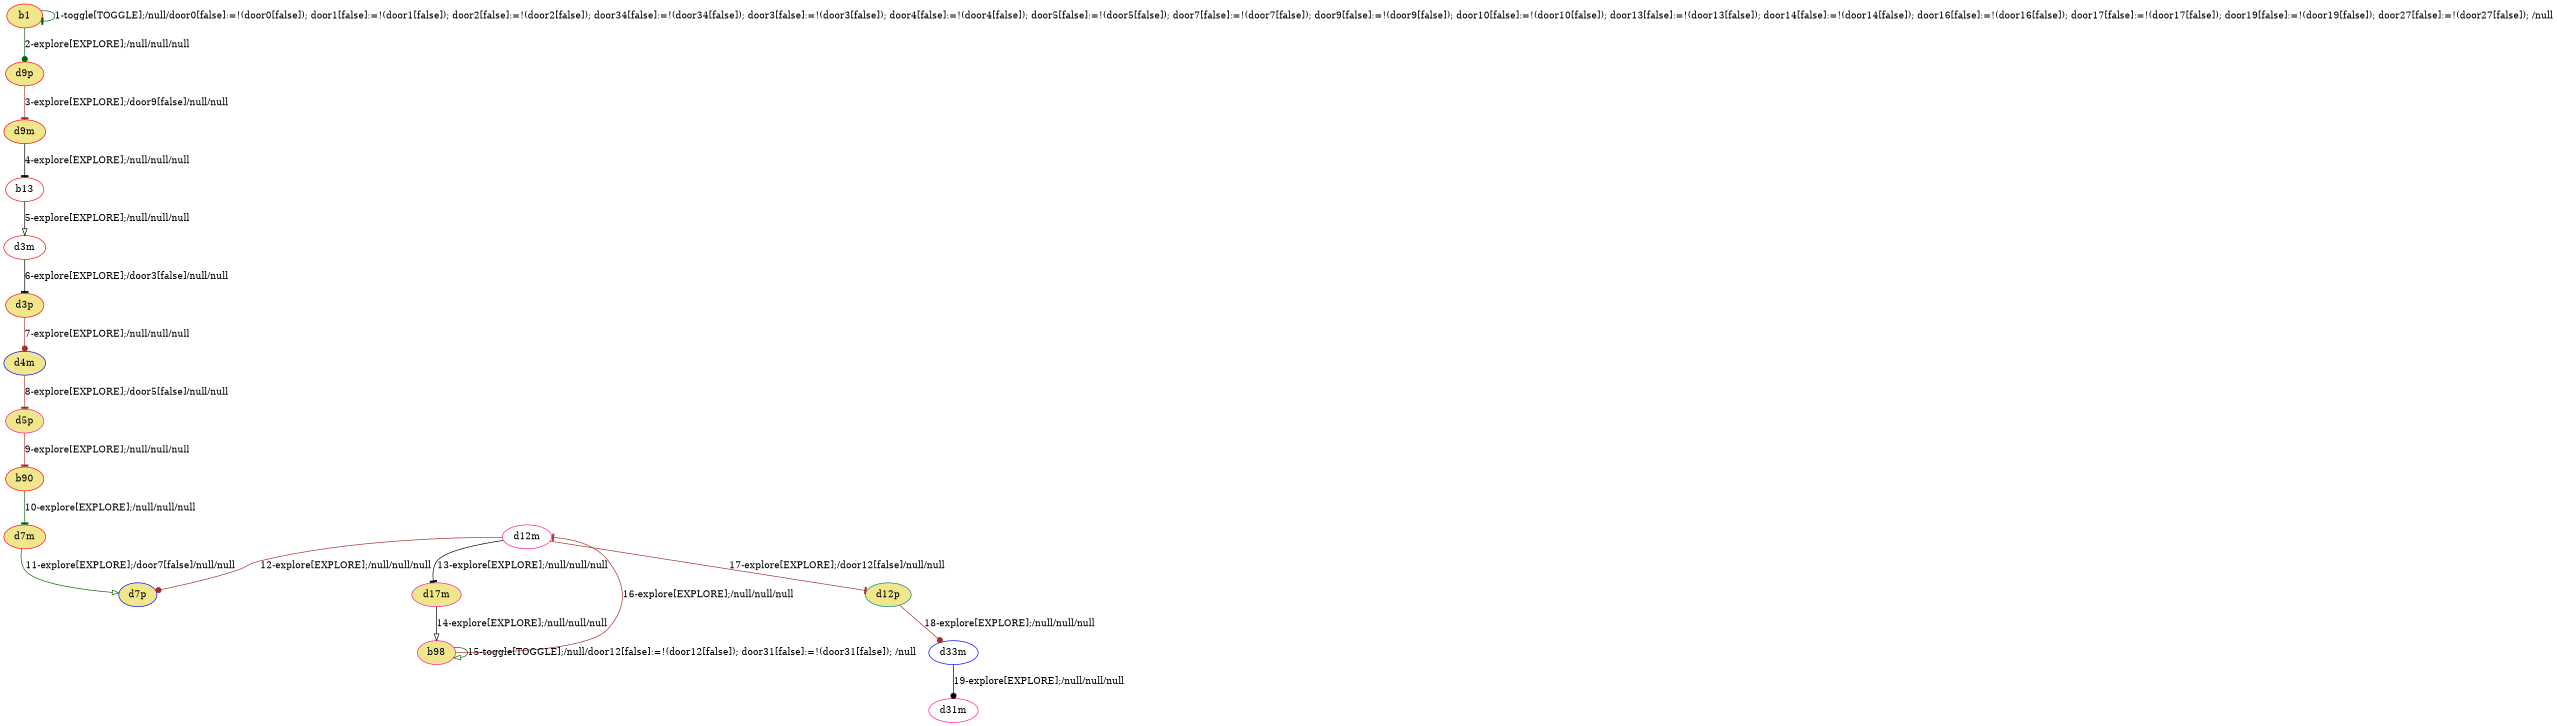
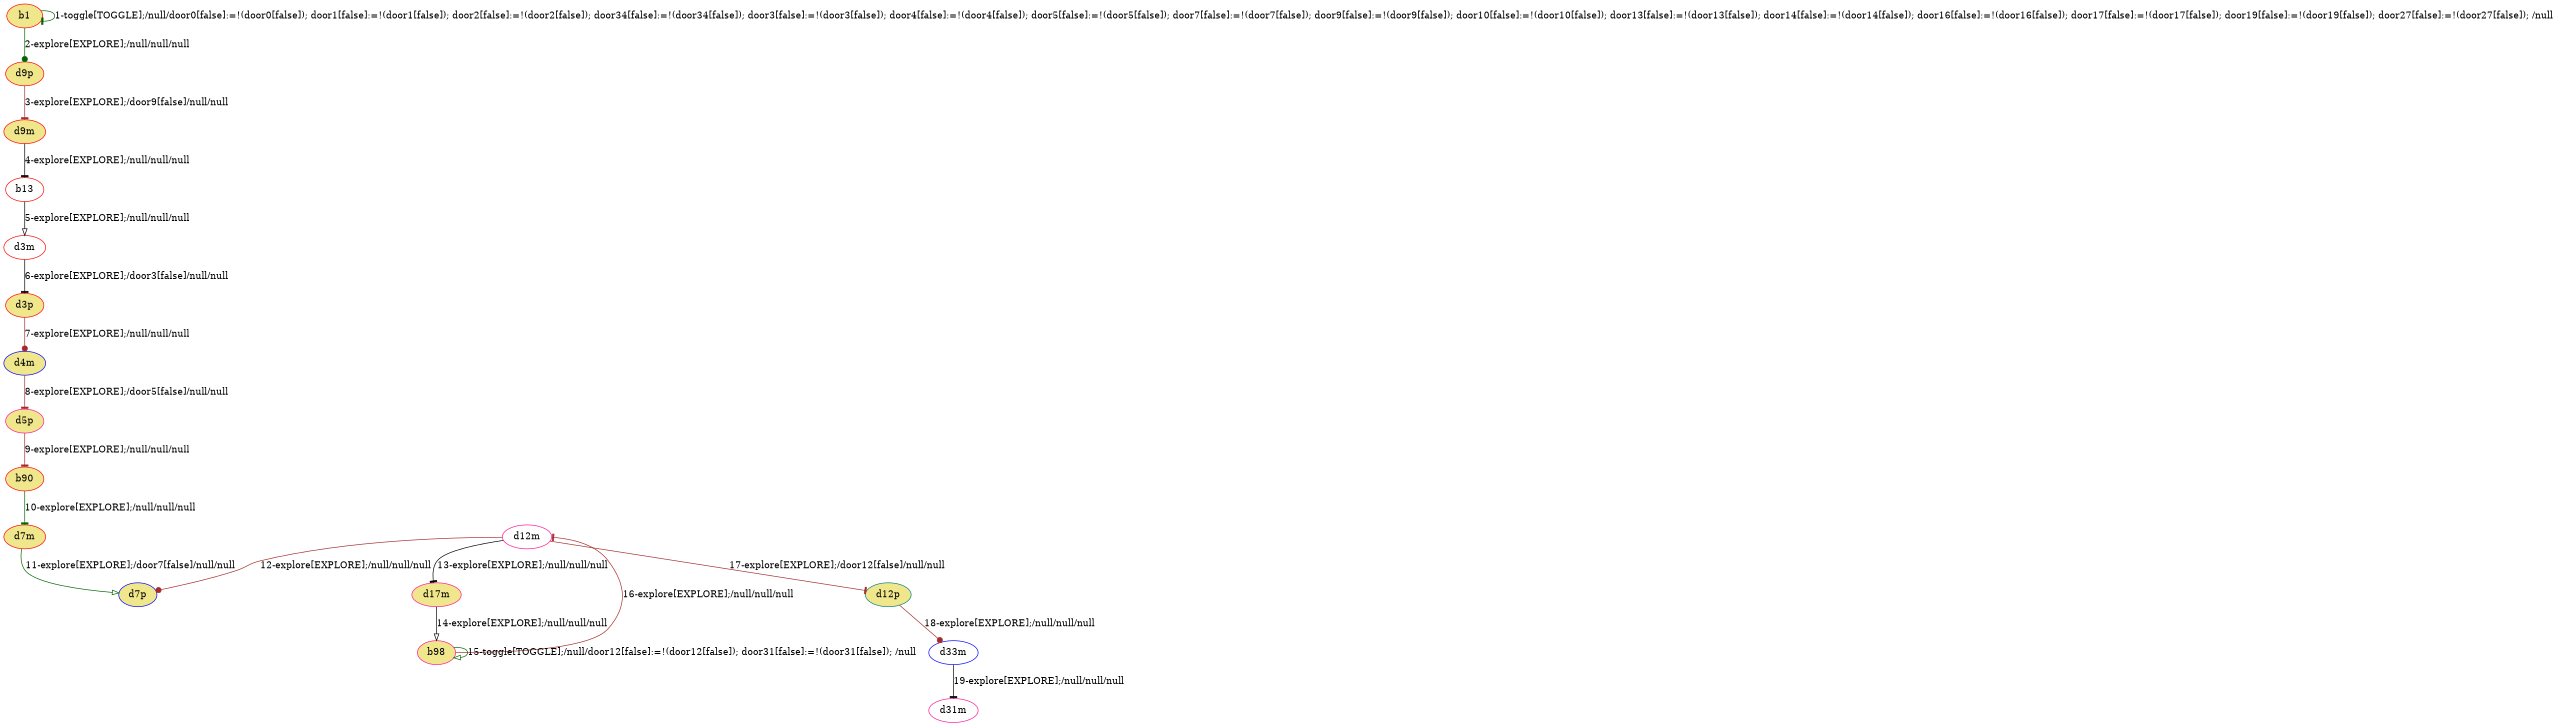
edge "d33m" -> "d31m": arrowhead dot -> tee
